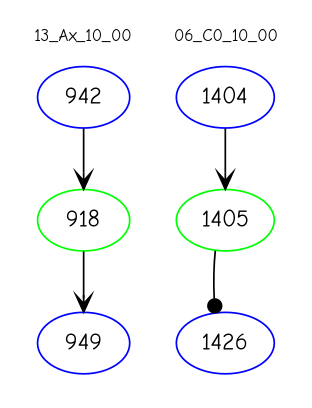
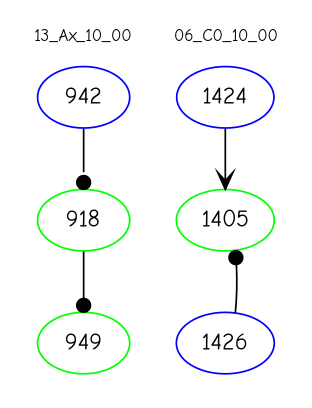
node "1404": label "1404" -> "1424"
edge "942" -> "918": arrowhead vee -> dot
edge "918" -> "949": arrowhead vee -> dot
edge "1405" -> "1426": reversed
node "949": color blue -> green
